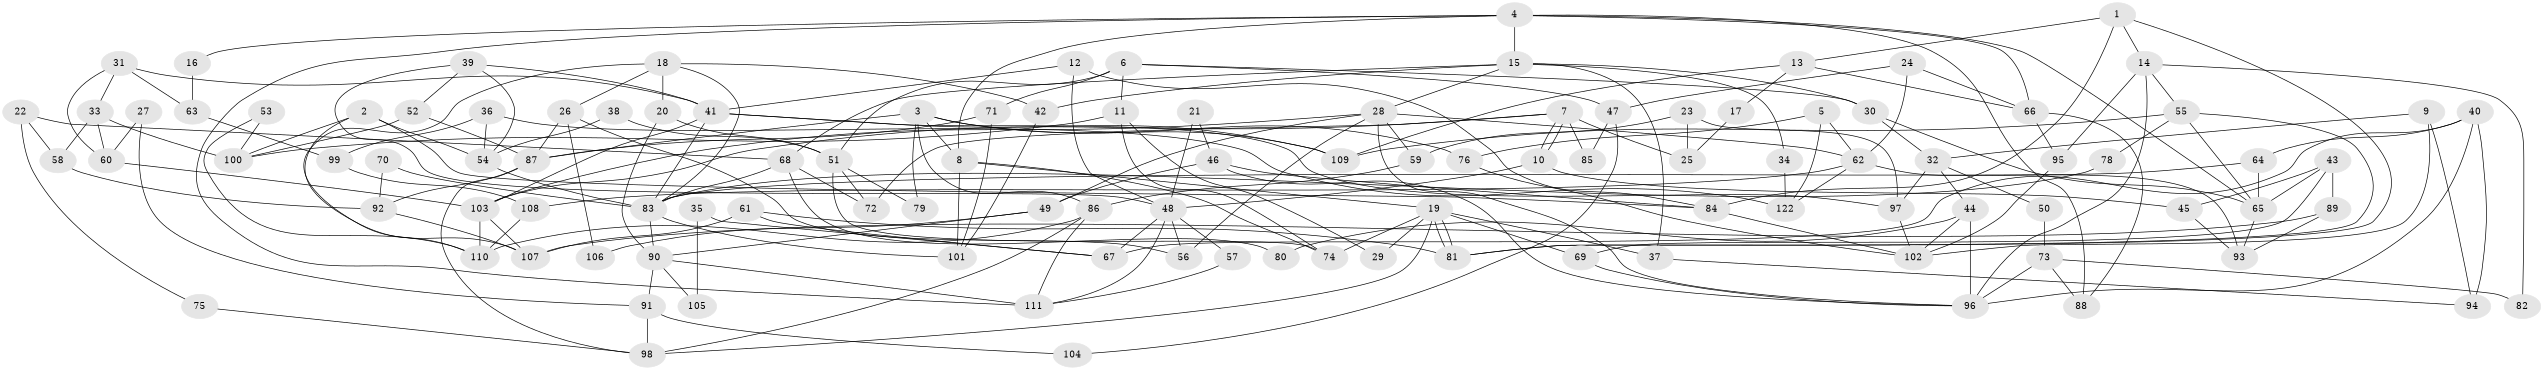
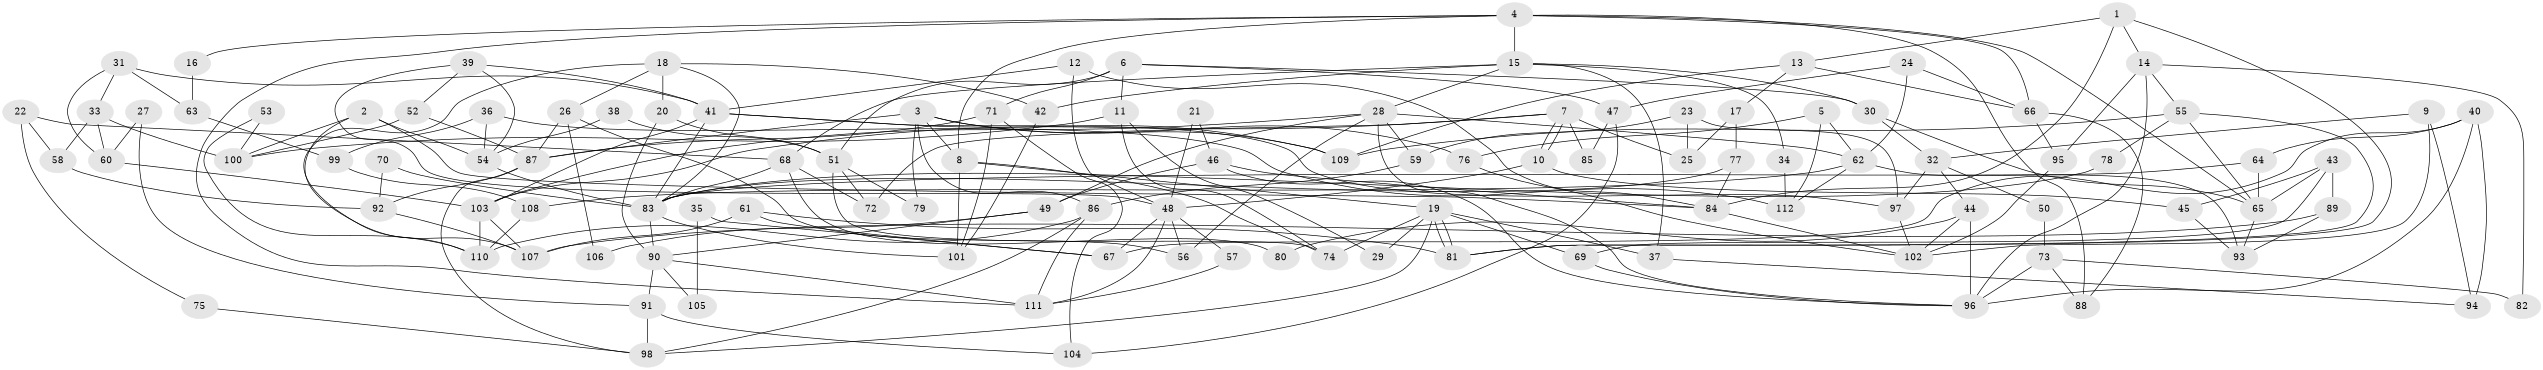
node "77": added
node "122": label "122" -> "112"
edge "71" -- "104": added
